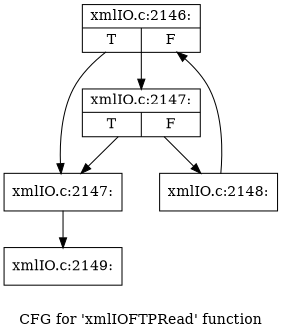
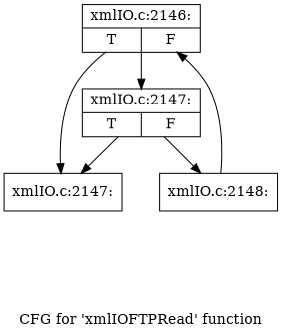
node "xmlIO.c:2149:": removed
